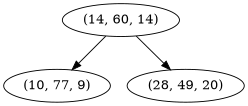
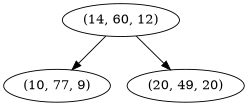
node "(14, 60, 14)": label "(14, 60, 14)" -> "(14, 60, 12)"
node "(28, 49, 20)": label "(28, 49, 20)" -> "(20, 49, 20)"
